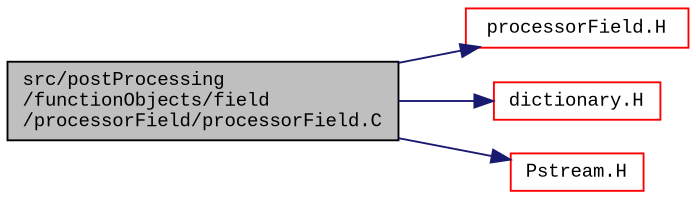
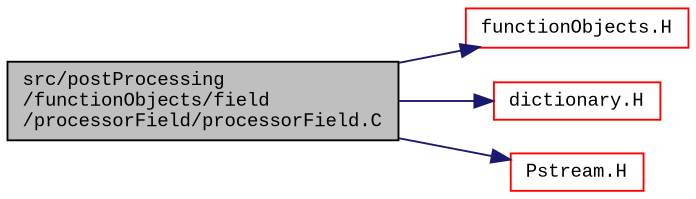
node "processorField.H": label "processorField.H" -> "functionObjects.H"
